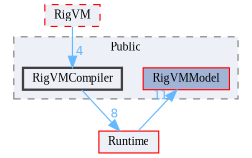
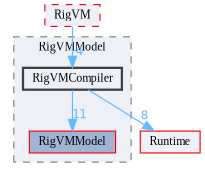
cluster "Public": label "Public" -> "RigVMModel"
edge "Runtime" -> "RigVMModel": now "RigVMCompiler" -> "RigVMModel"
